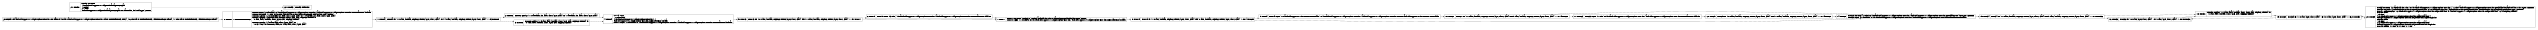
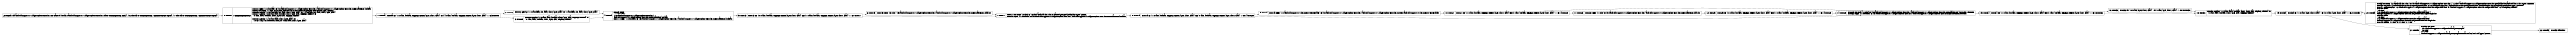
edge "19: 0x003d" -> "16: 0x0036": now "19: 0x003d" -> "21: 0x0050"
